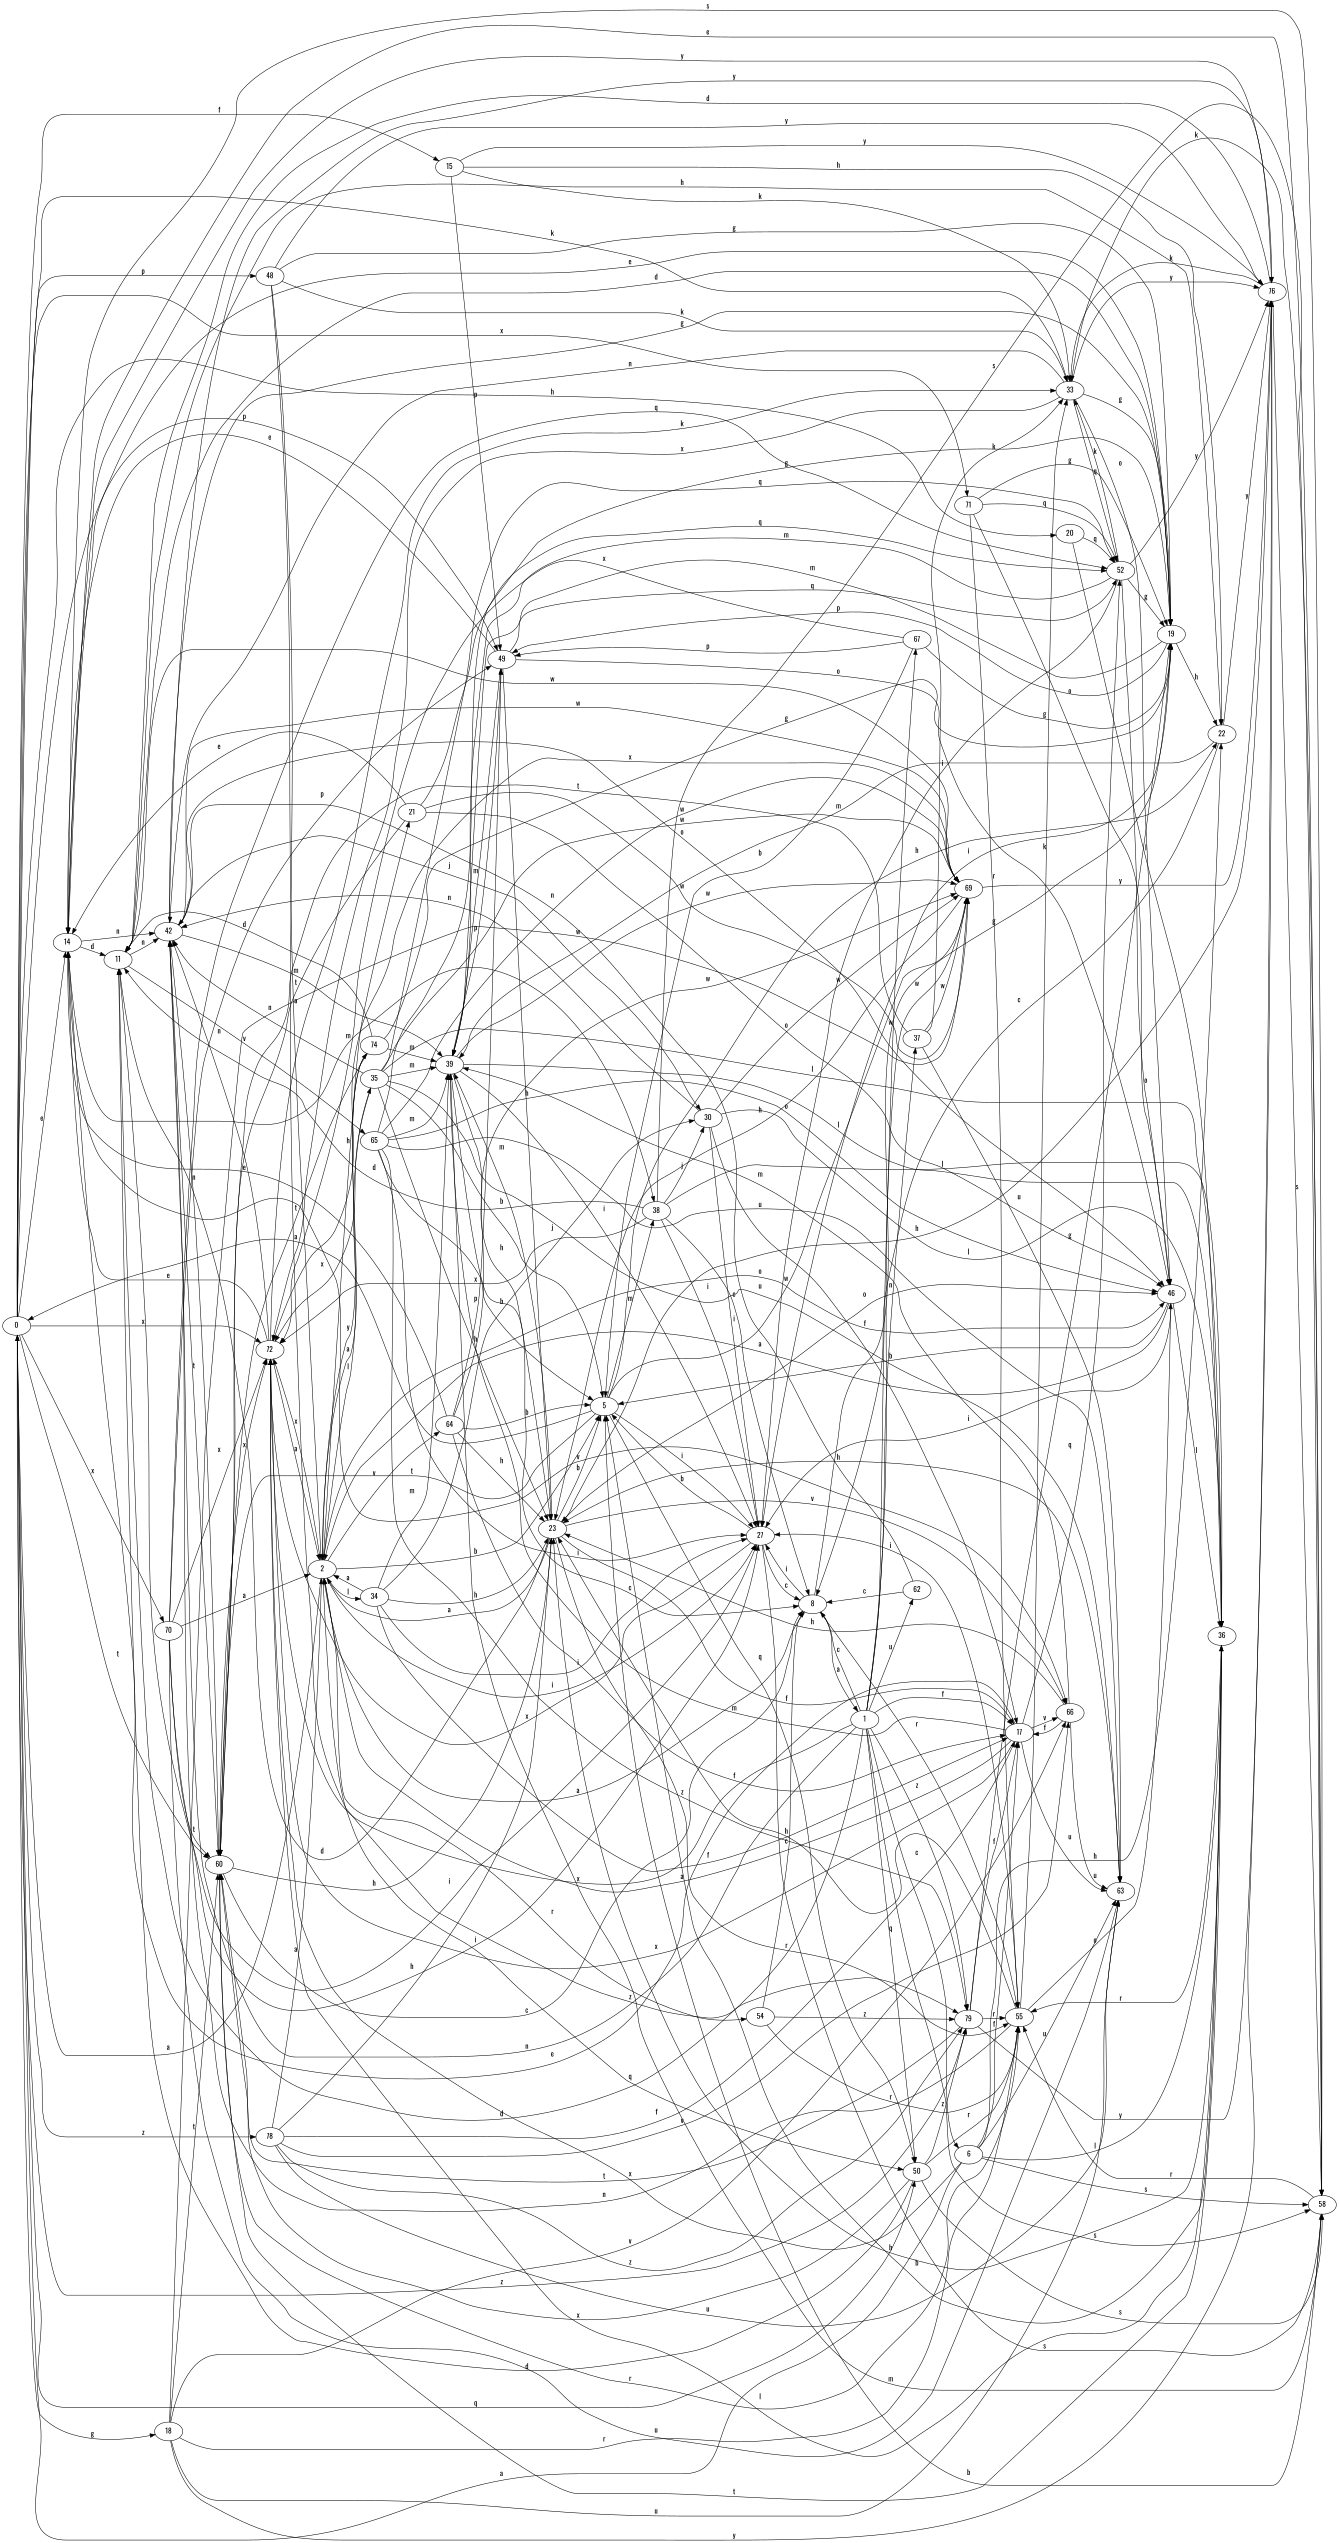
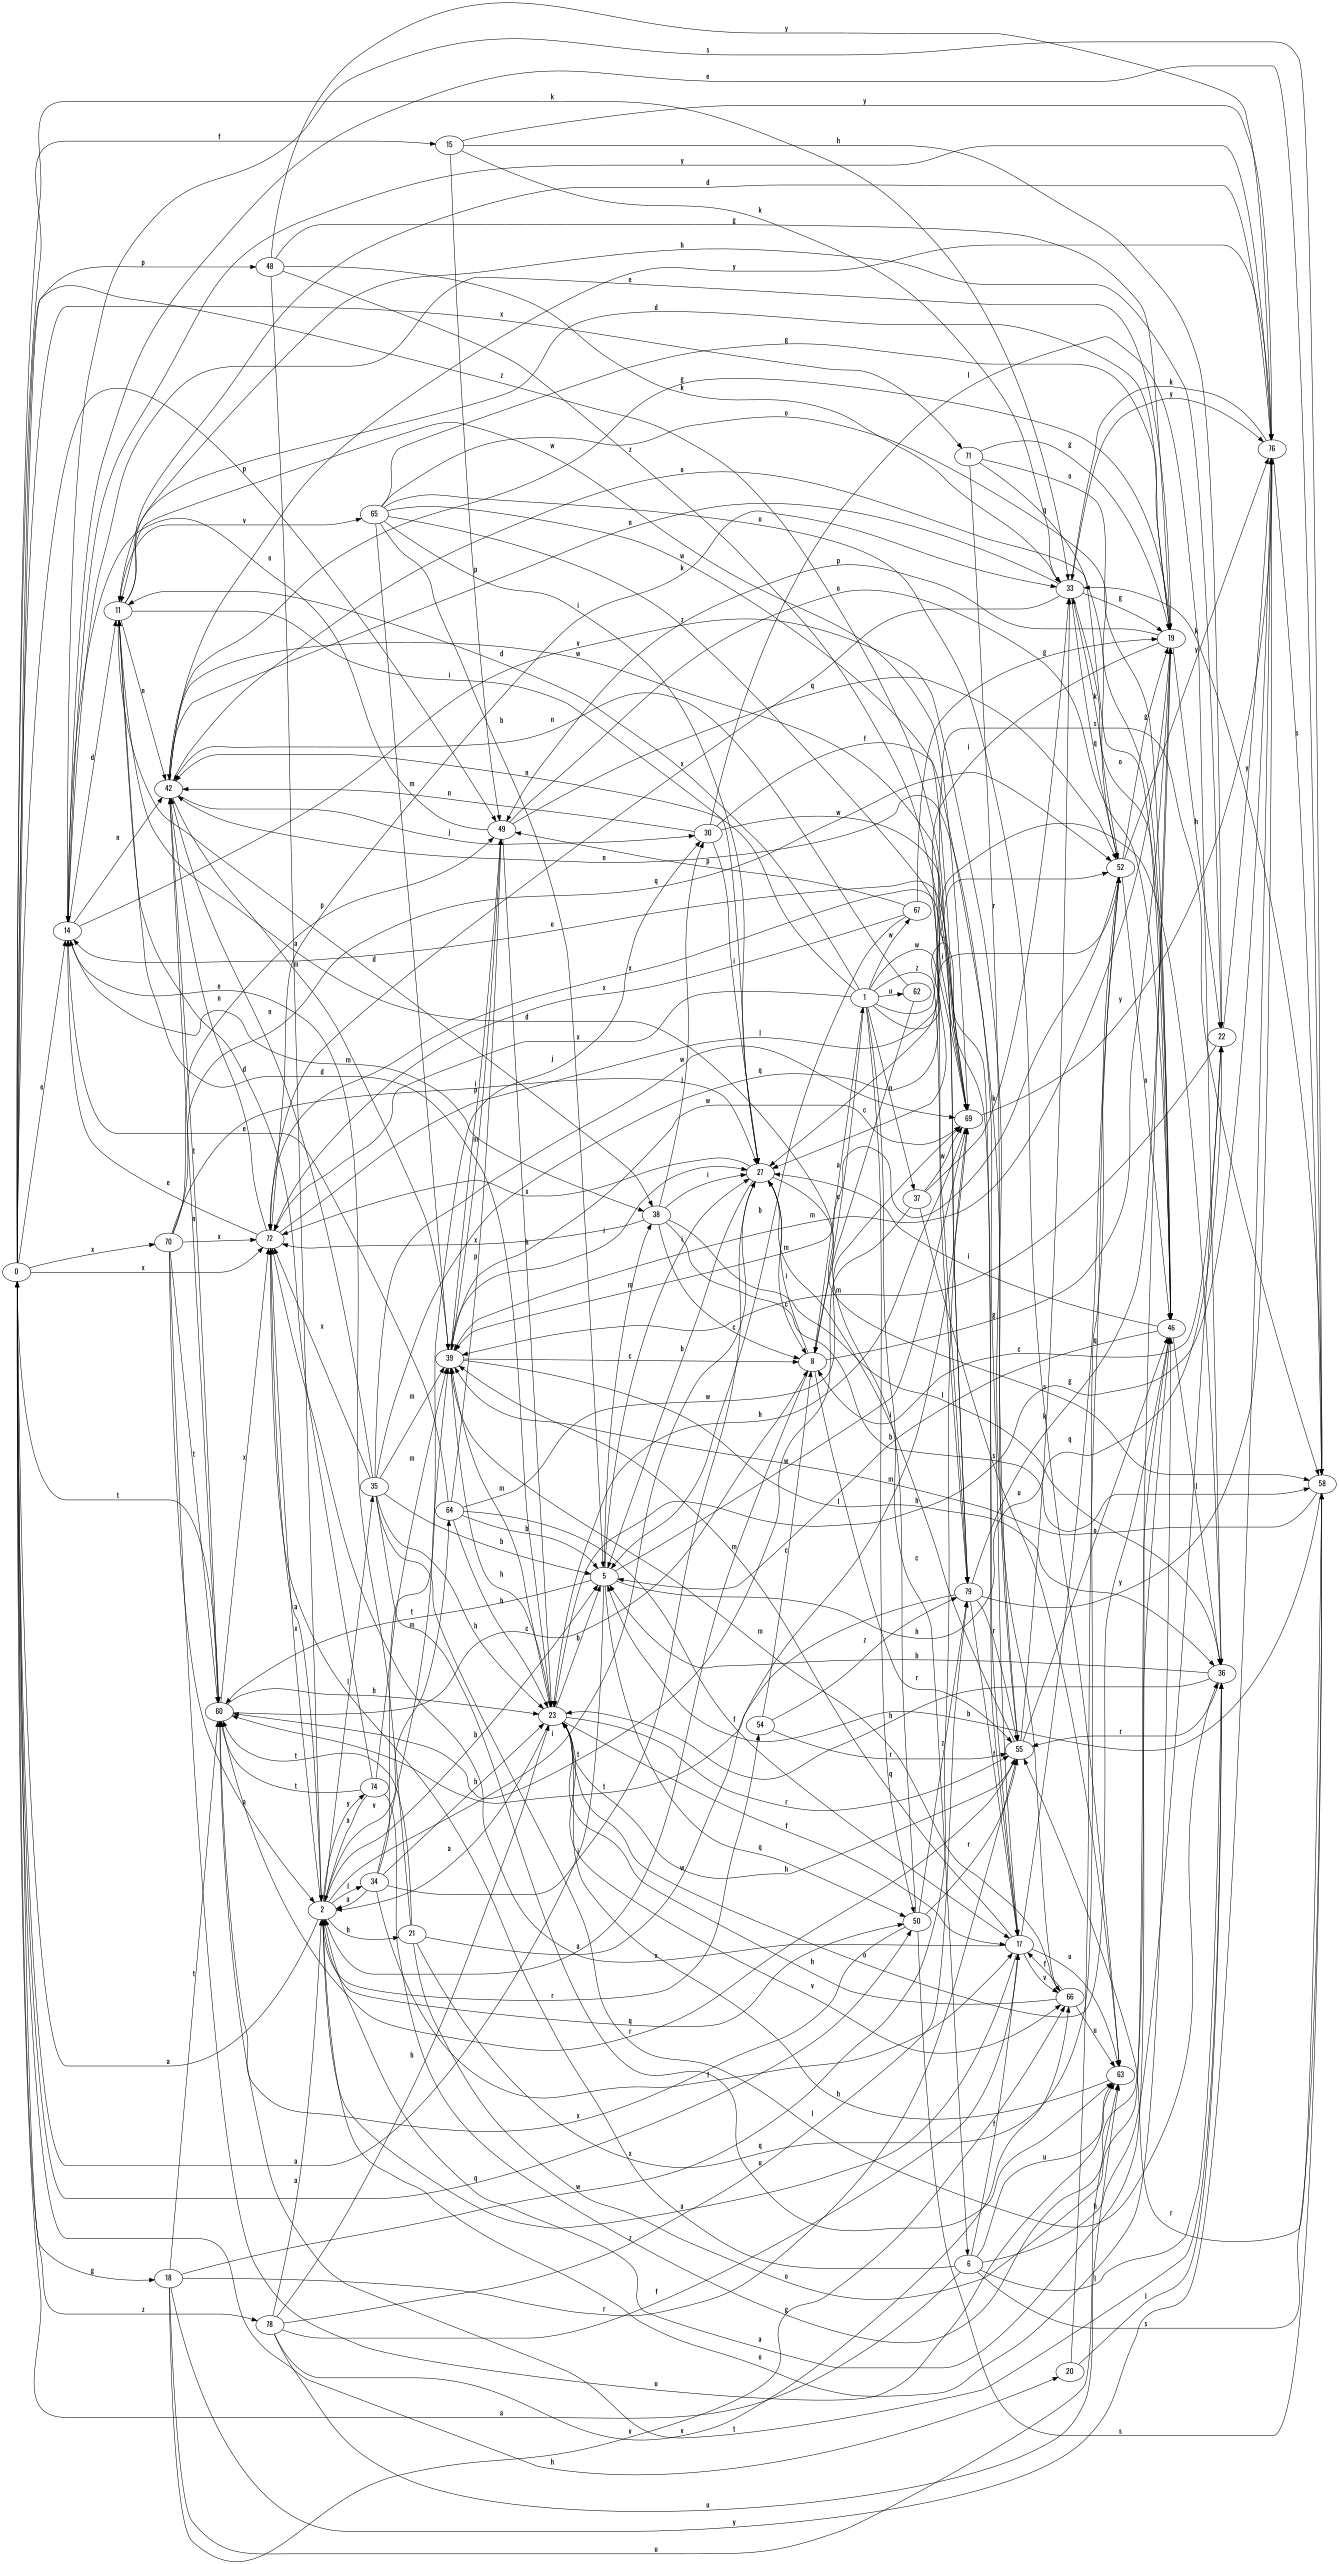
edge "38" -> "11": reversed
